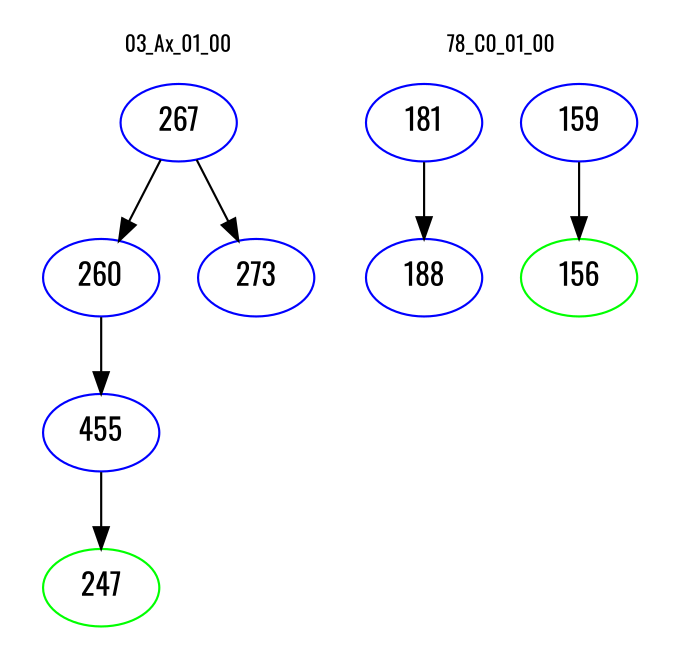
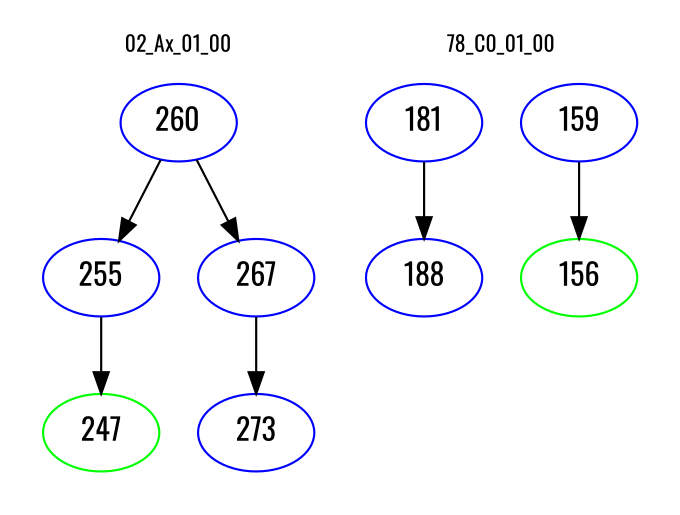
cluster "03_Ax_01_00": label "03_Ax_01_00" -> "02_Ax_01_00"
edge "267" -> "260": reversed
node "455": label "455" -> "255"
